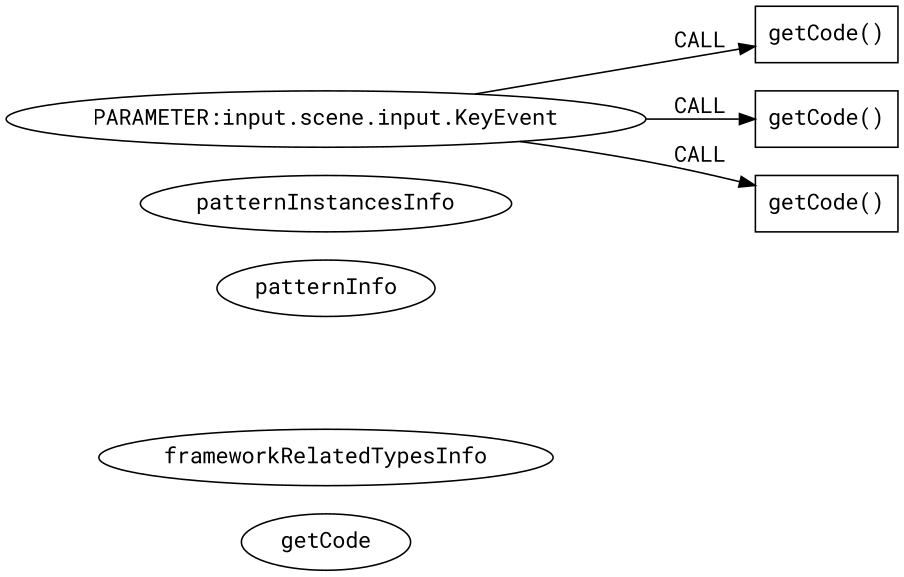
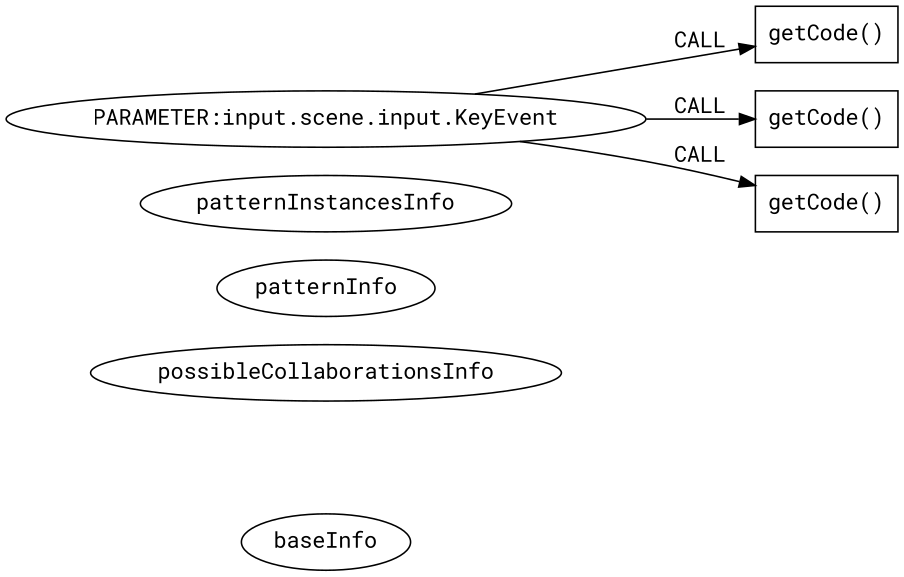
node "possibleCollaborationsInfo": added
node "frameworkRelatedTypesInfo": removed
node "getCode": label "getCode" -> "baseInfo"
